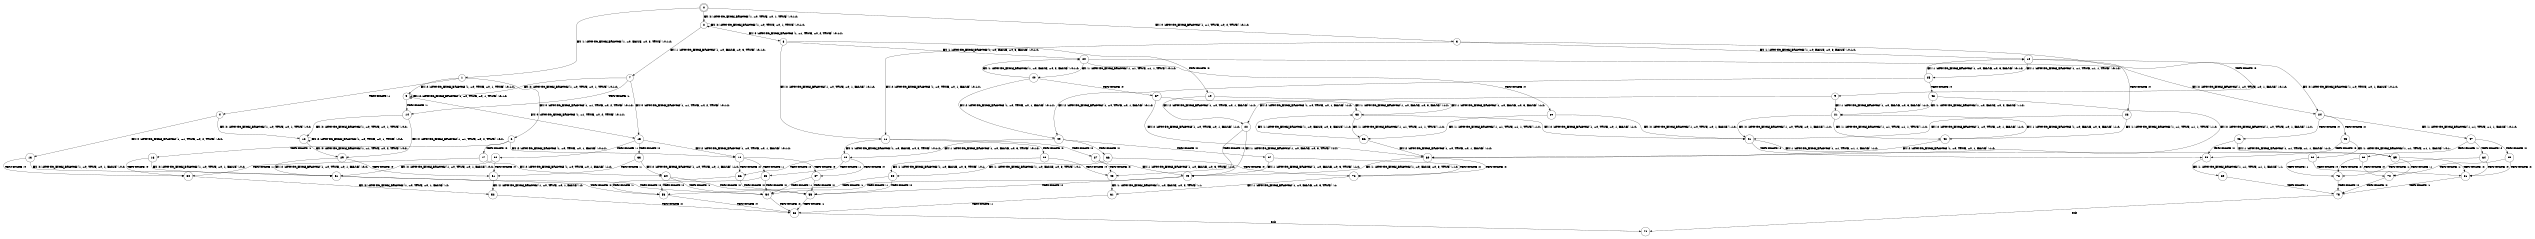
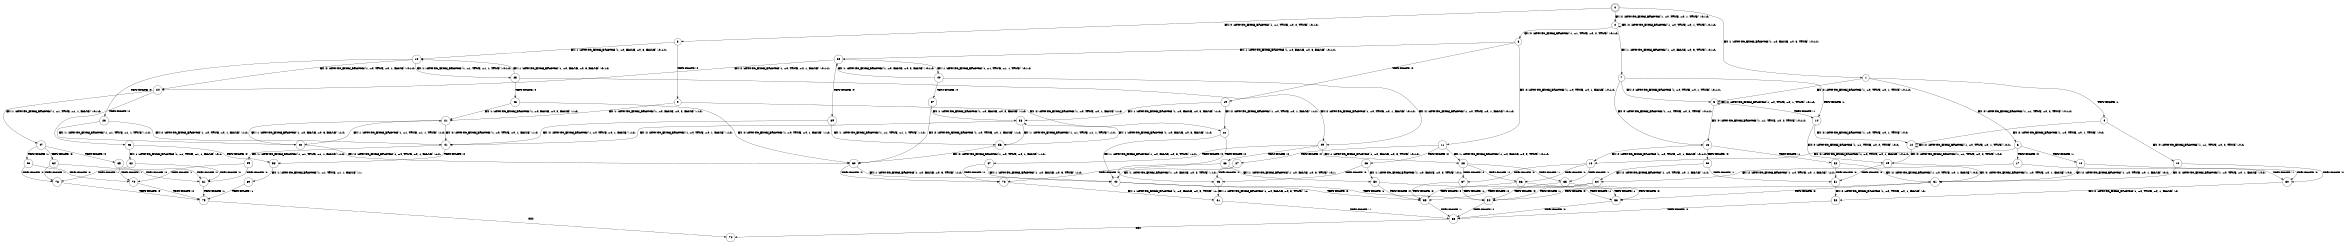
edge "3" -> "11": removed, label "EX !2 !ATOMIC_EXCH_BRANCH (1, +0, TRUE, +0, 1, FALSE) !:0:1:2:"
node "46": removed
